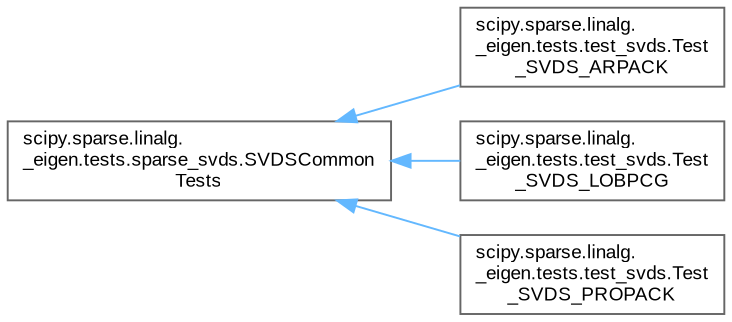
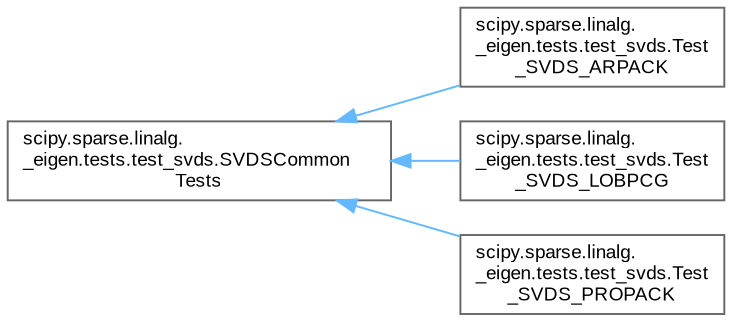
node "scipy.sparse.linalg. _eigen.tests.sparse_svds.SVDSCommon Tests": label "scipy.sparse.linalg. _eigen.tests.sparse_svds.SVDSCommon Tests" -> "scipy.sparse.linalg. _eigen.tests.test_svds.SVDSCommon Tests"
